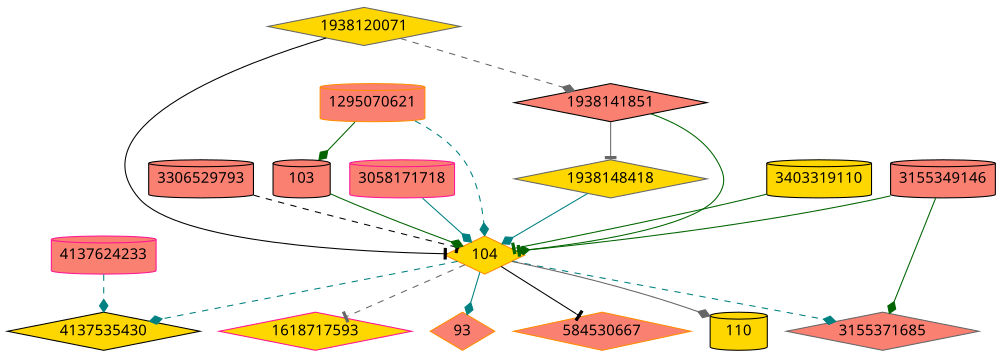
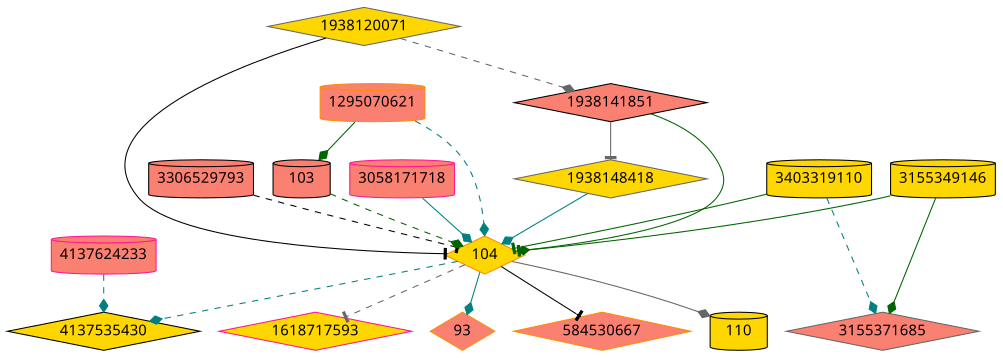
node "3155349146": fillcolor salmon -> gold
edge "103" -> "104": style solid -> dashed
edge "104" -> "3155371685": now "3403319110" -> "3155371685"
